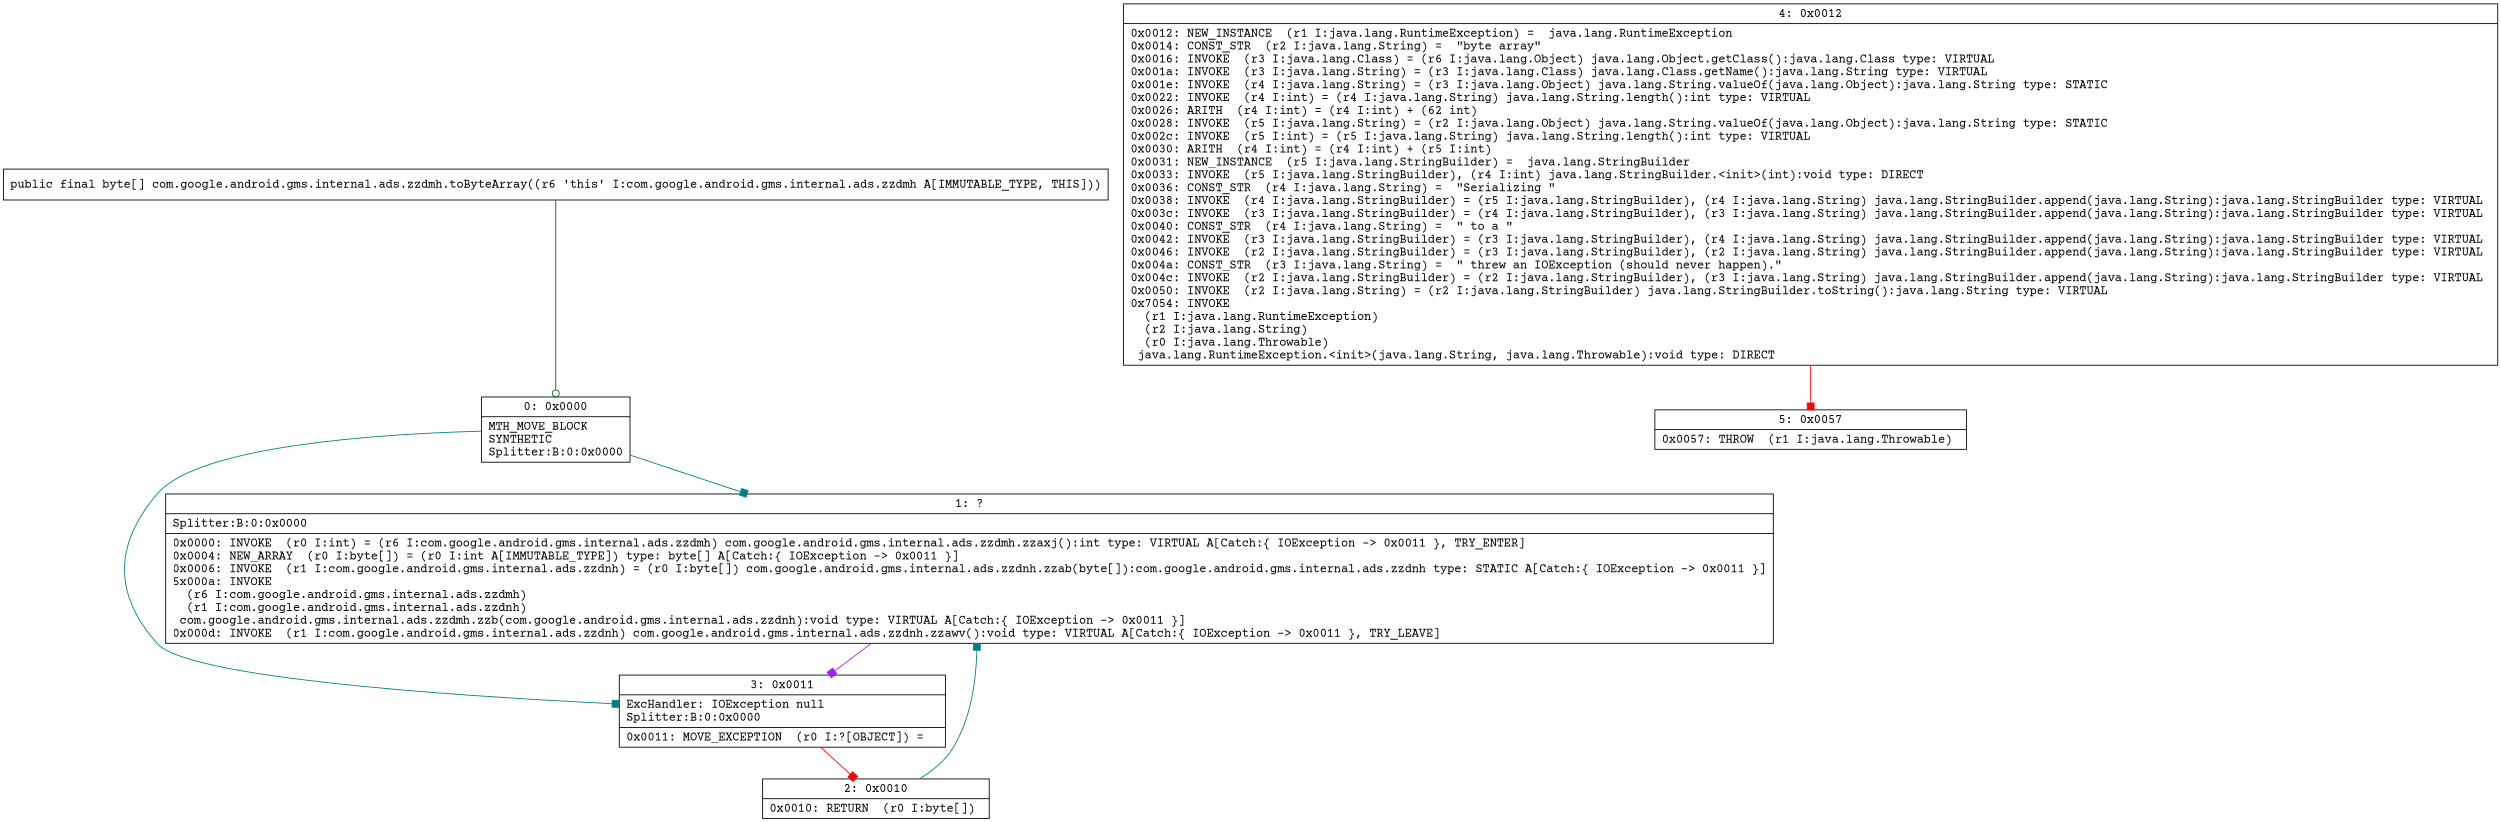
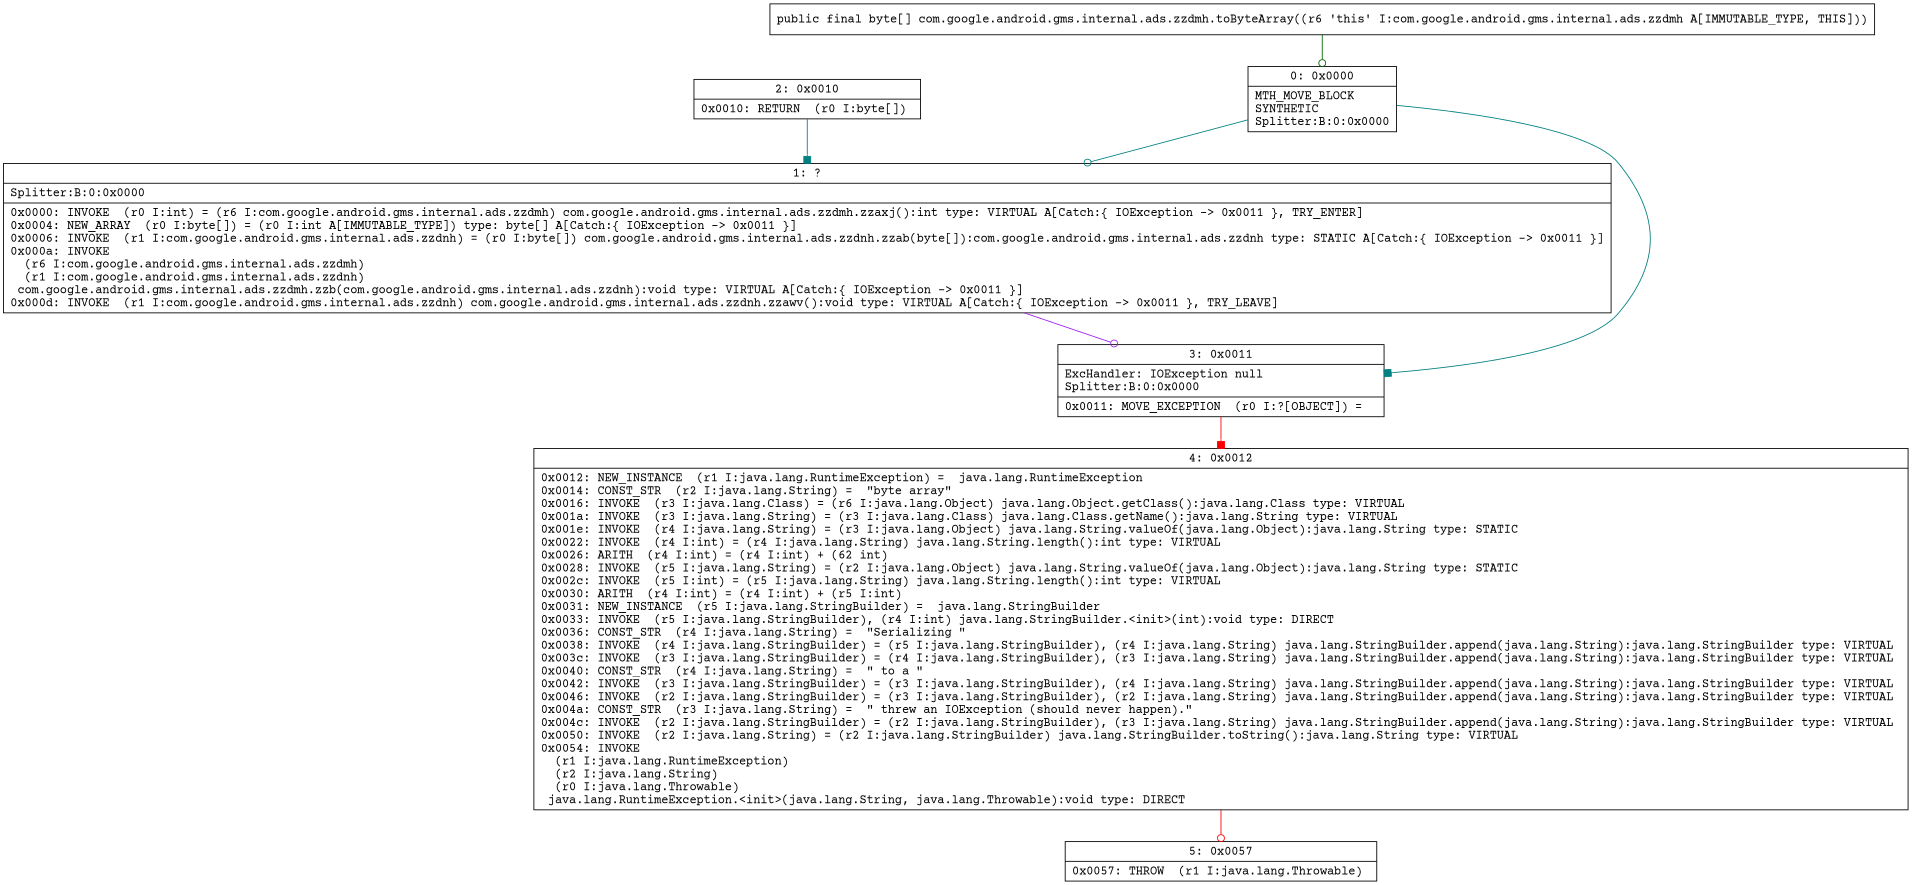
node "4: 0x0012": text "0x7054: INVOKE" -> "0x0054: INVOKE"
edge "4: 0x0012" -> "5: 0x0057": arrowhead box -> odot
edge "0: 0x0000" -> "1: ?": arrowhead box -> odot
node "1: ?": text "5x000a: INVOKE" -> "0x000a: INVOKE"
edge "1: ?" -> "3: 0x0011": arrowhead box -> odot
edge "3: 0x0011" -> "2: 0x0010": now "3: 0x0011" -> "4: 0x0012"
